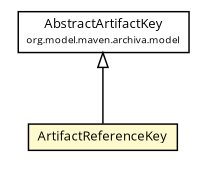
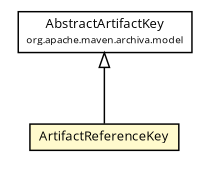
node "AbstractArtifactKey": text "org.model.maven.archiva.model" -> "org.apache.maven.archiva.model"
